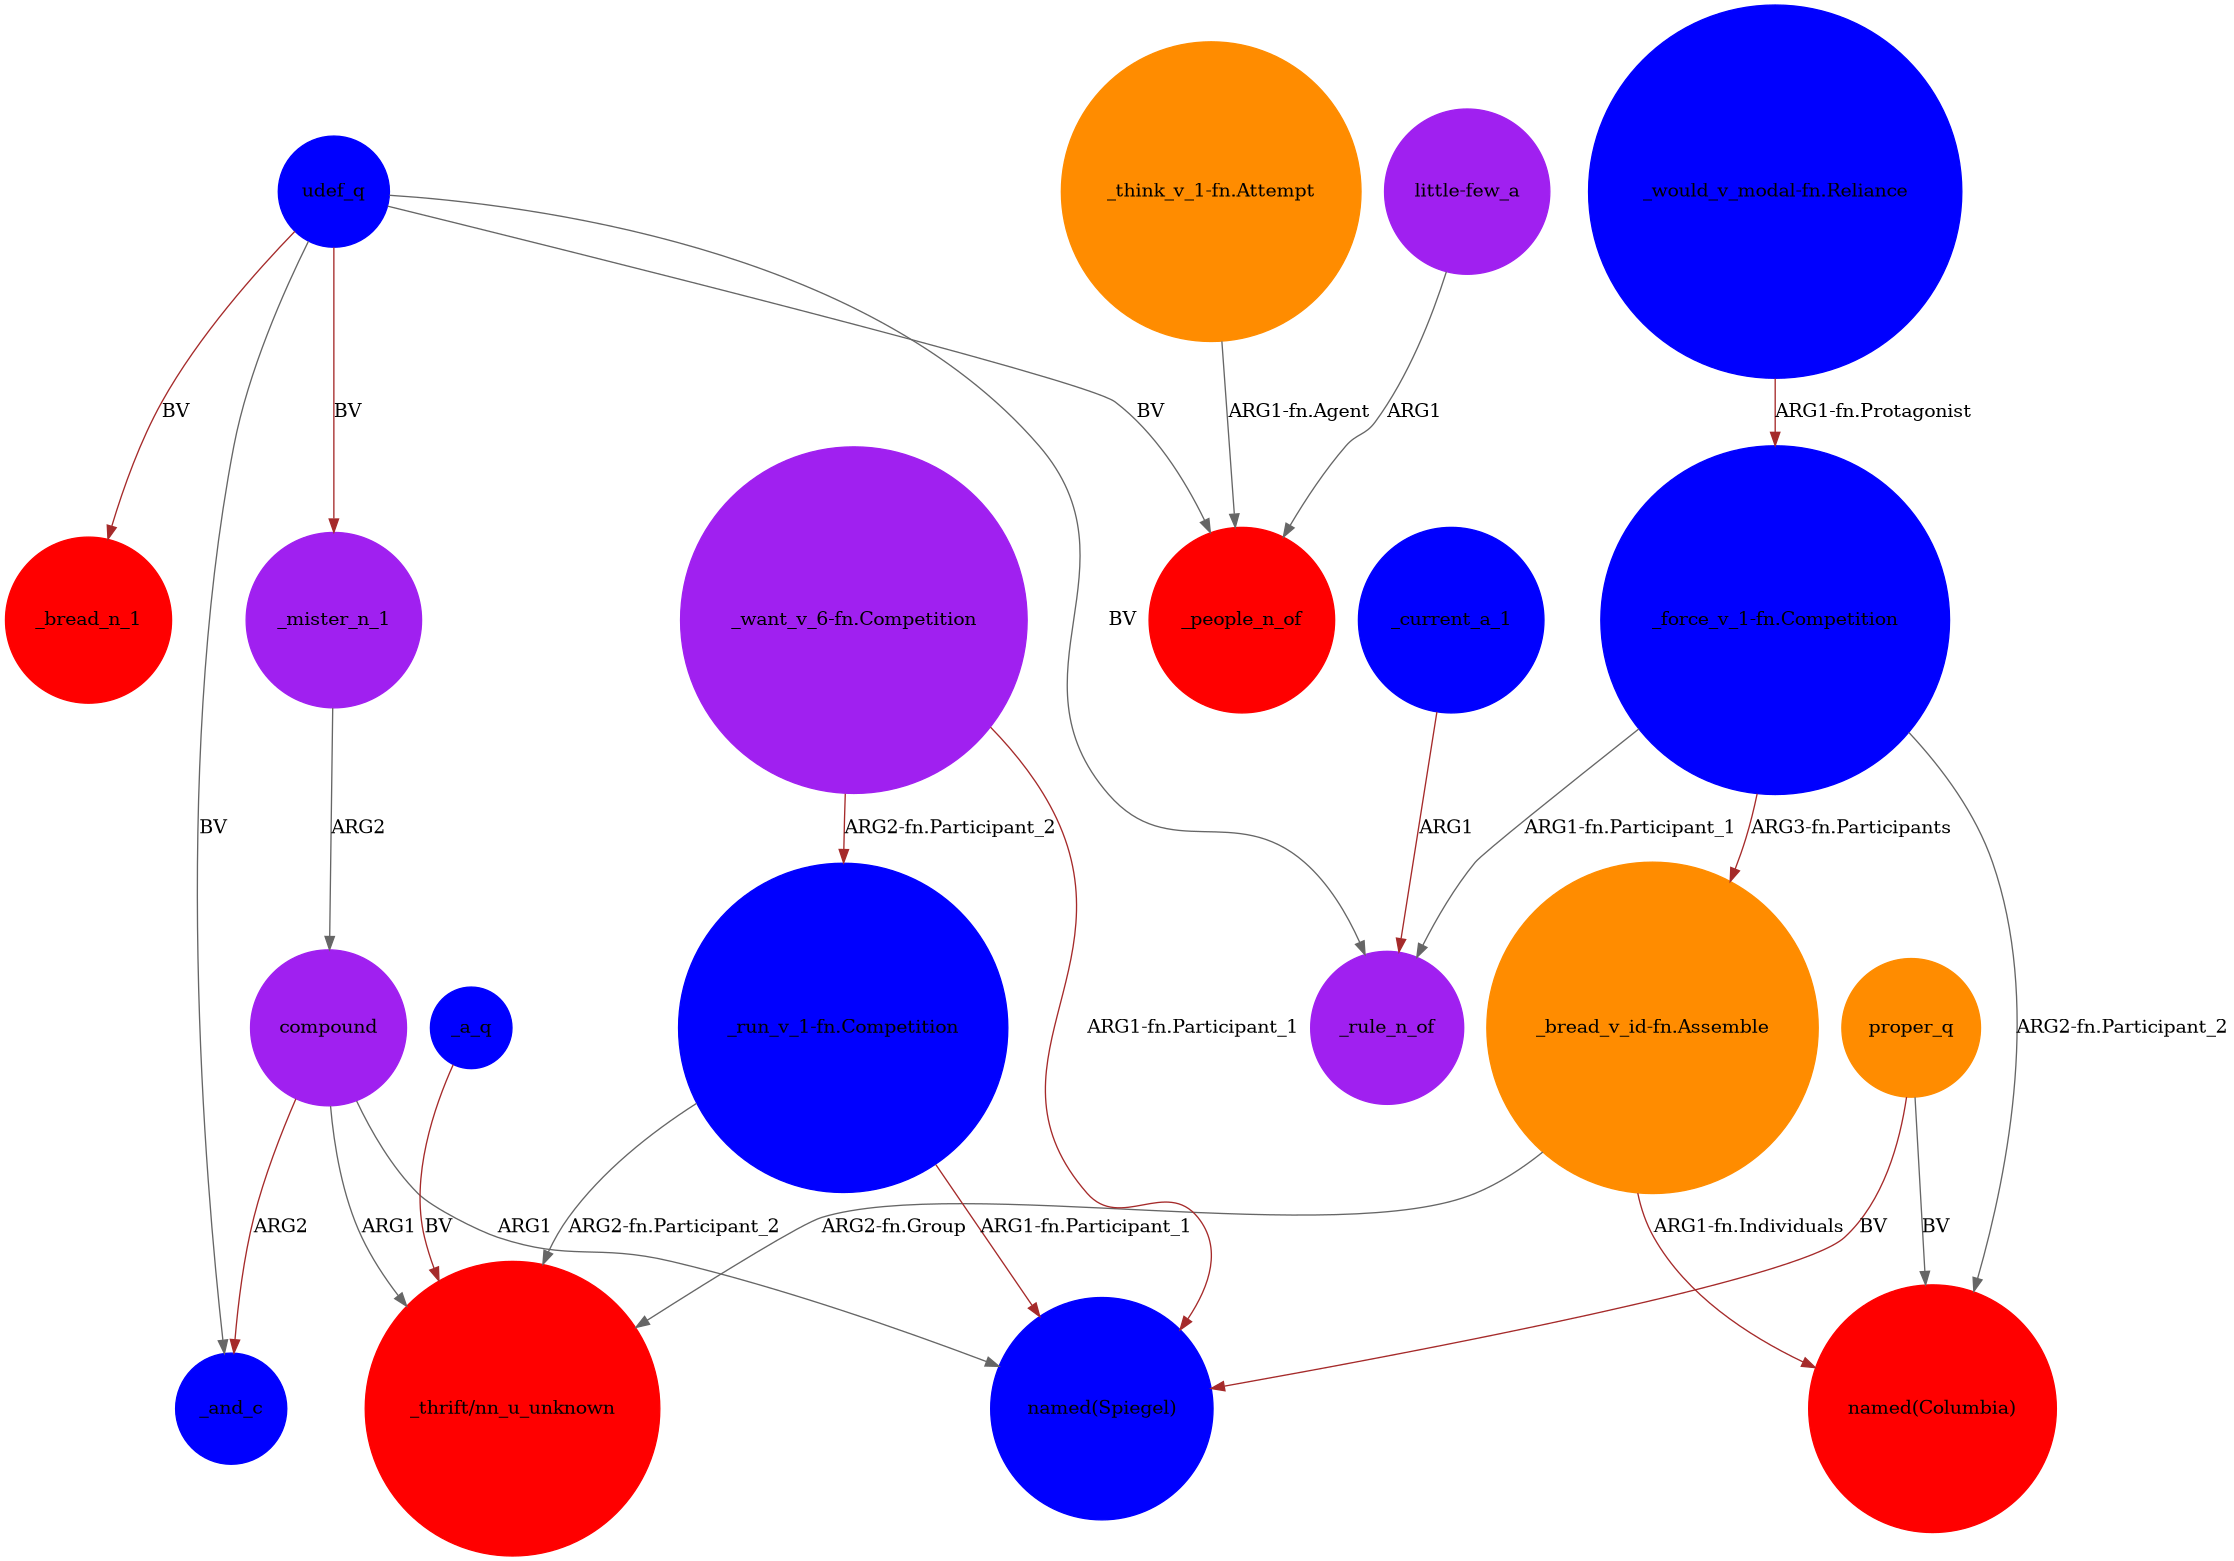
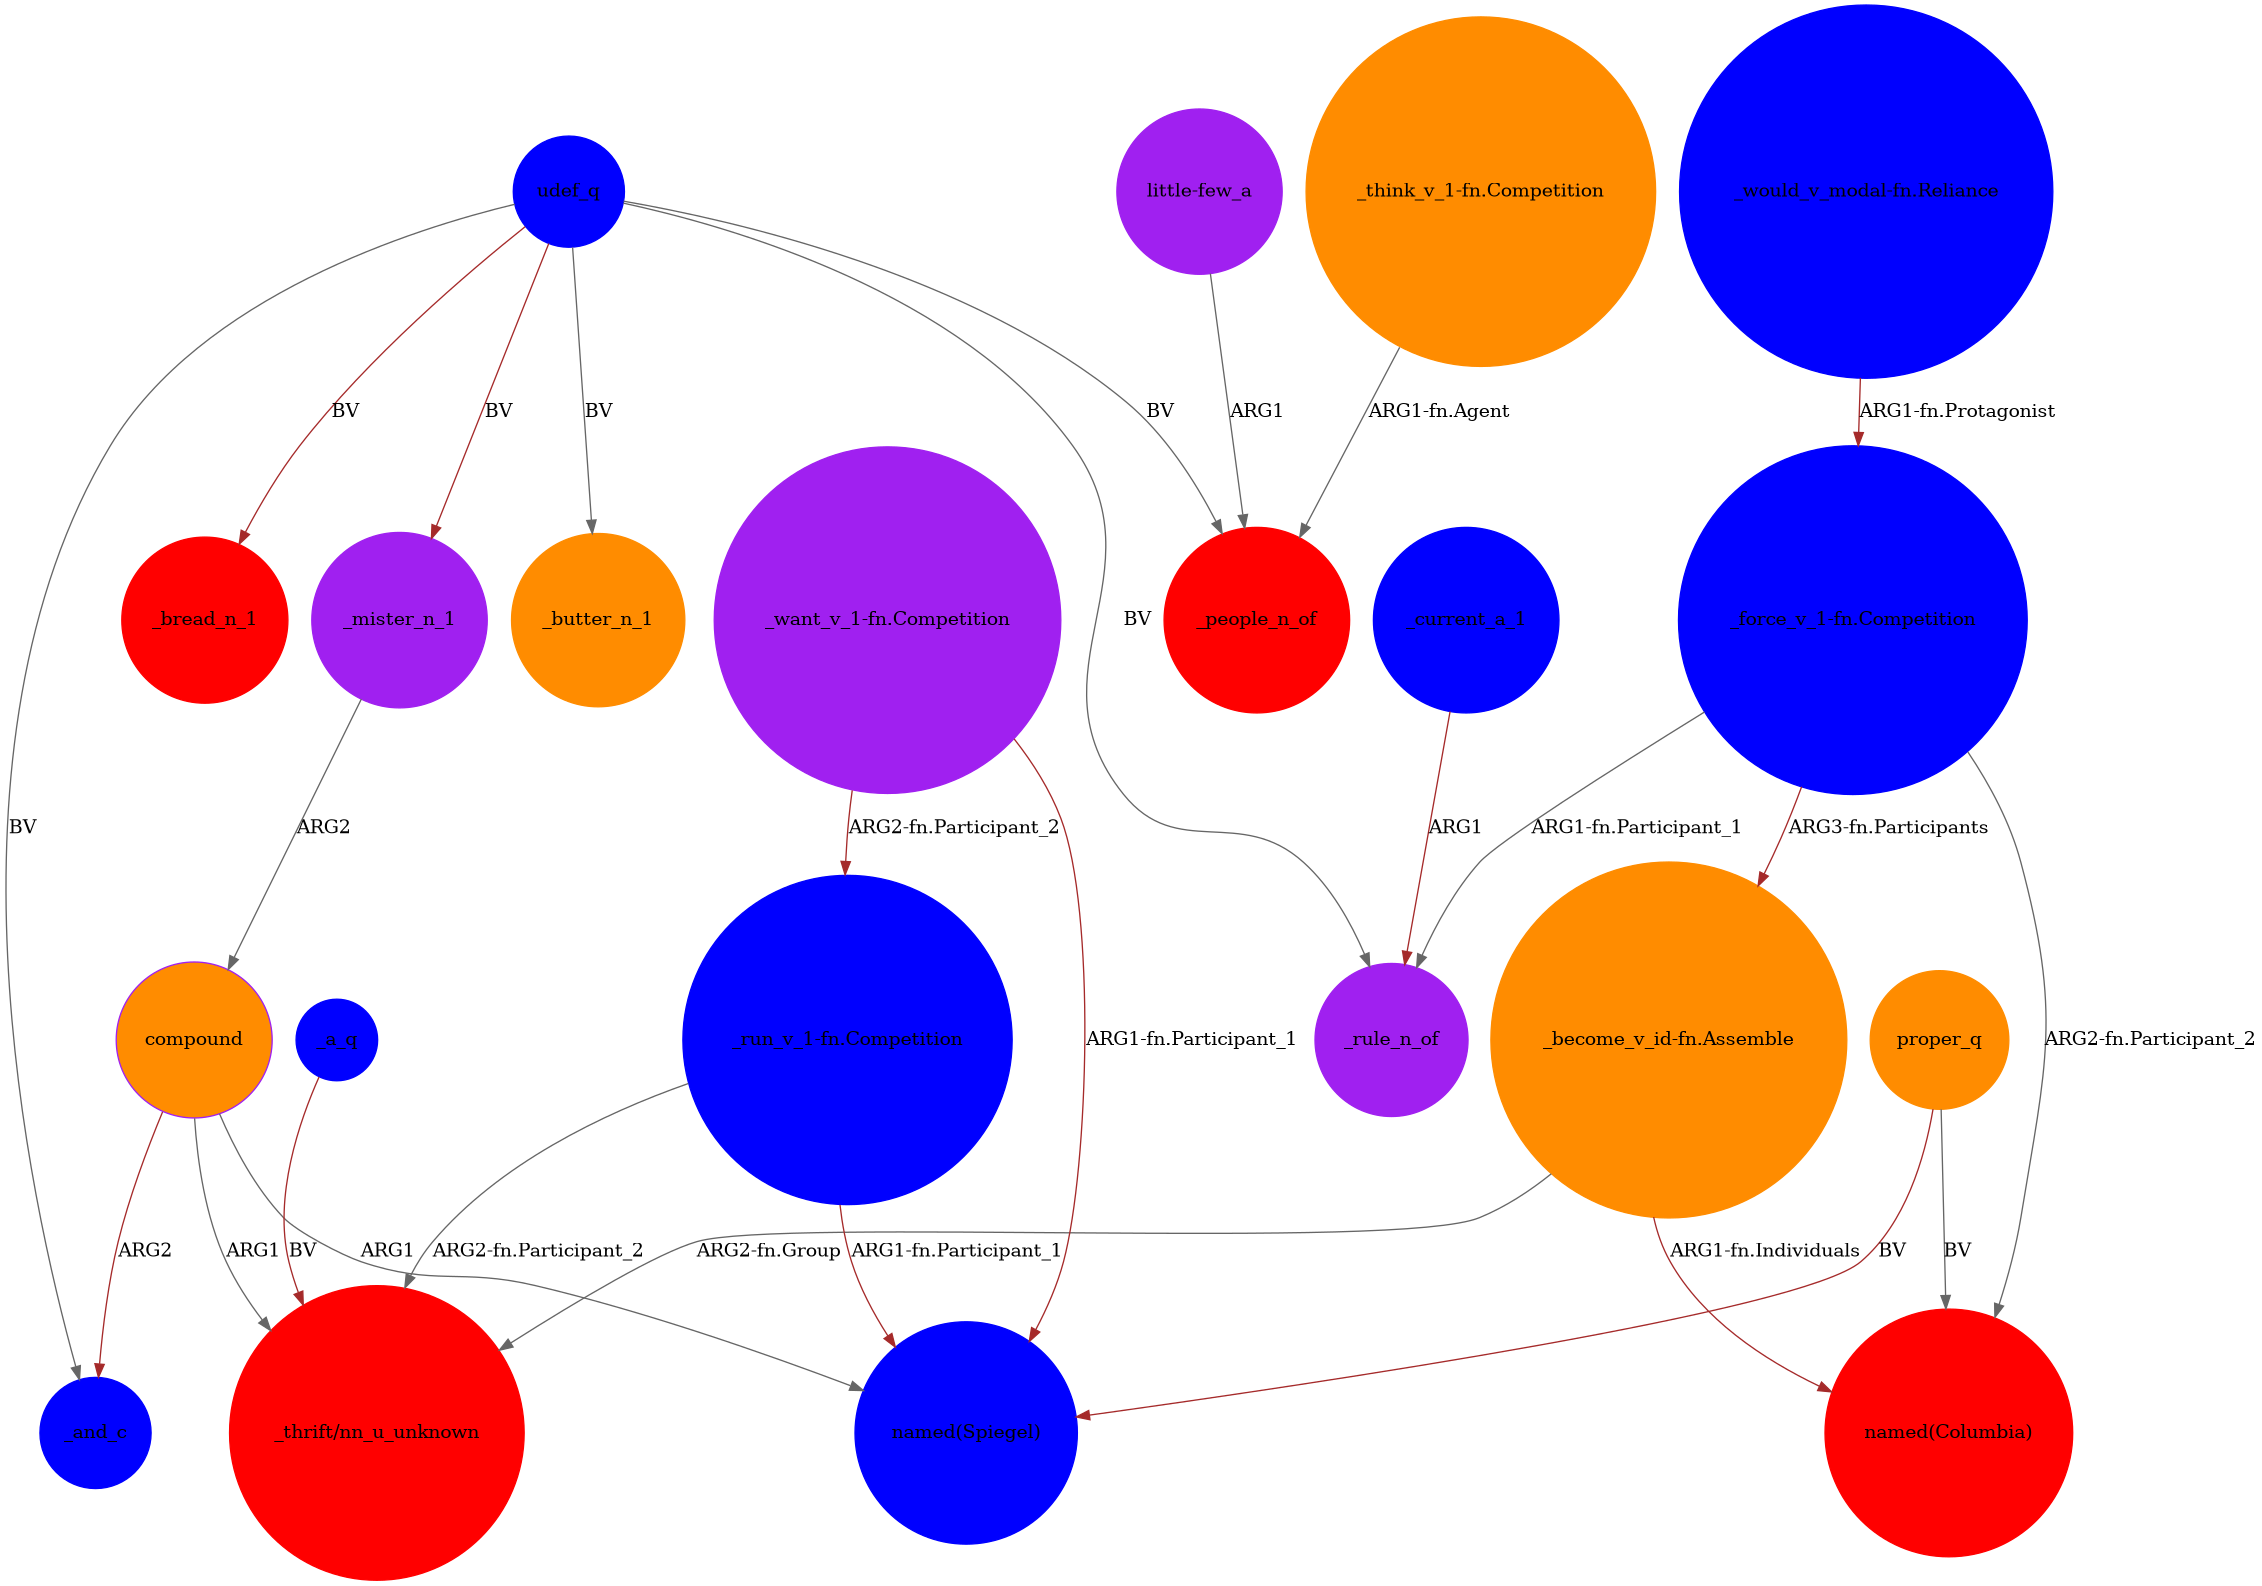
node "_think_v_1-fn.Attempt": label "_think_v_1-fn.Attempt" -> "_think_v_1-fn.Competition"
node "_butter_n_1": added
node "_want_v_6-fn.Competition": label "_want_v_6-fn.Competition" -> "_want_v_1-fn.Competition"
node "compound": fillcolor purple -> darkorange
node "_bread_v_id-fn.Assemble": label "_bread_v_id-fn.Assemble" -> "_become_v_id-fn.Assemble"
